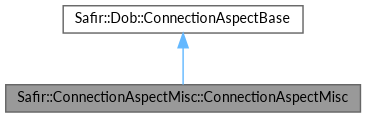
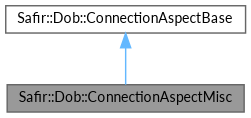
node "Safir::ConnectionAspectMisc::ConnectionAspectMisc": label "Safir::ConnectionAspectMisc::ConnectionAspectMisc" -> "Safir::Dob::ConnectionAspectMisc"
